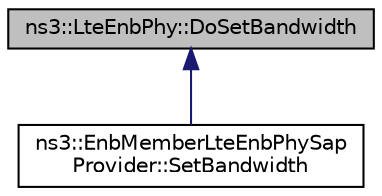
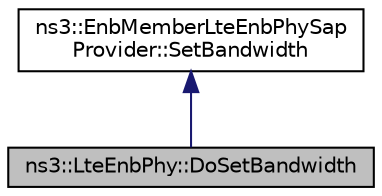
edge "ns3::EnbMemberLteEnbPhySap Provider::SetBandwidth" -> "ns3::LteEnbPhy::DoSetBandwidth": reversed
